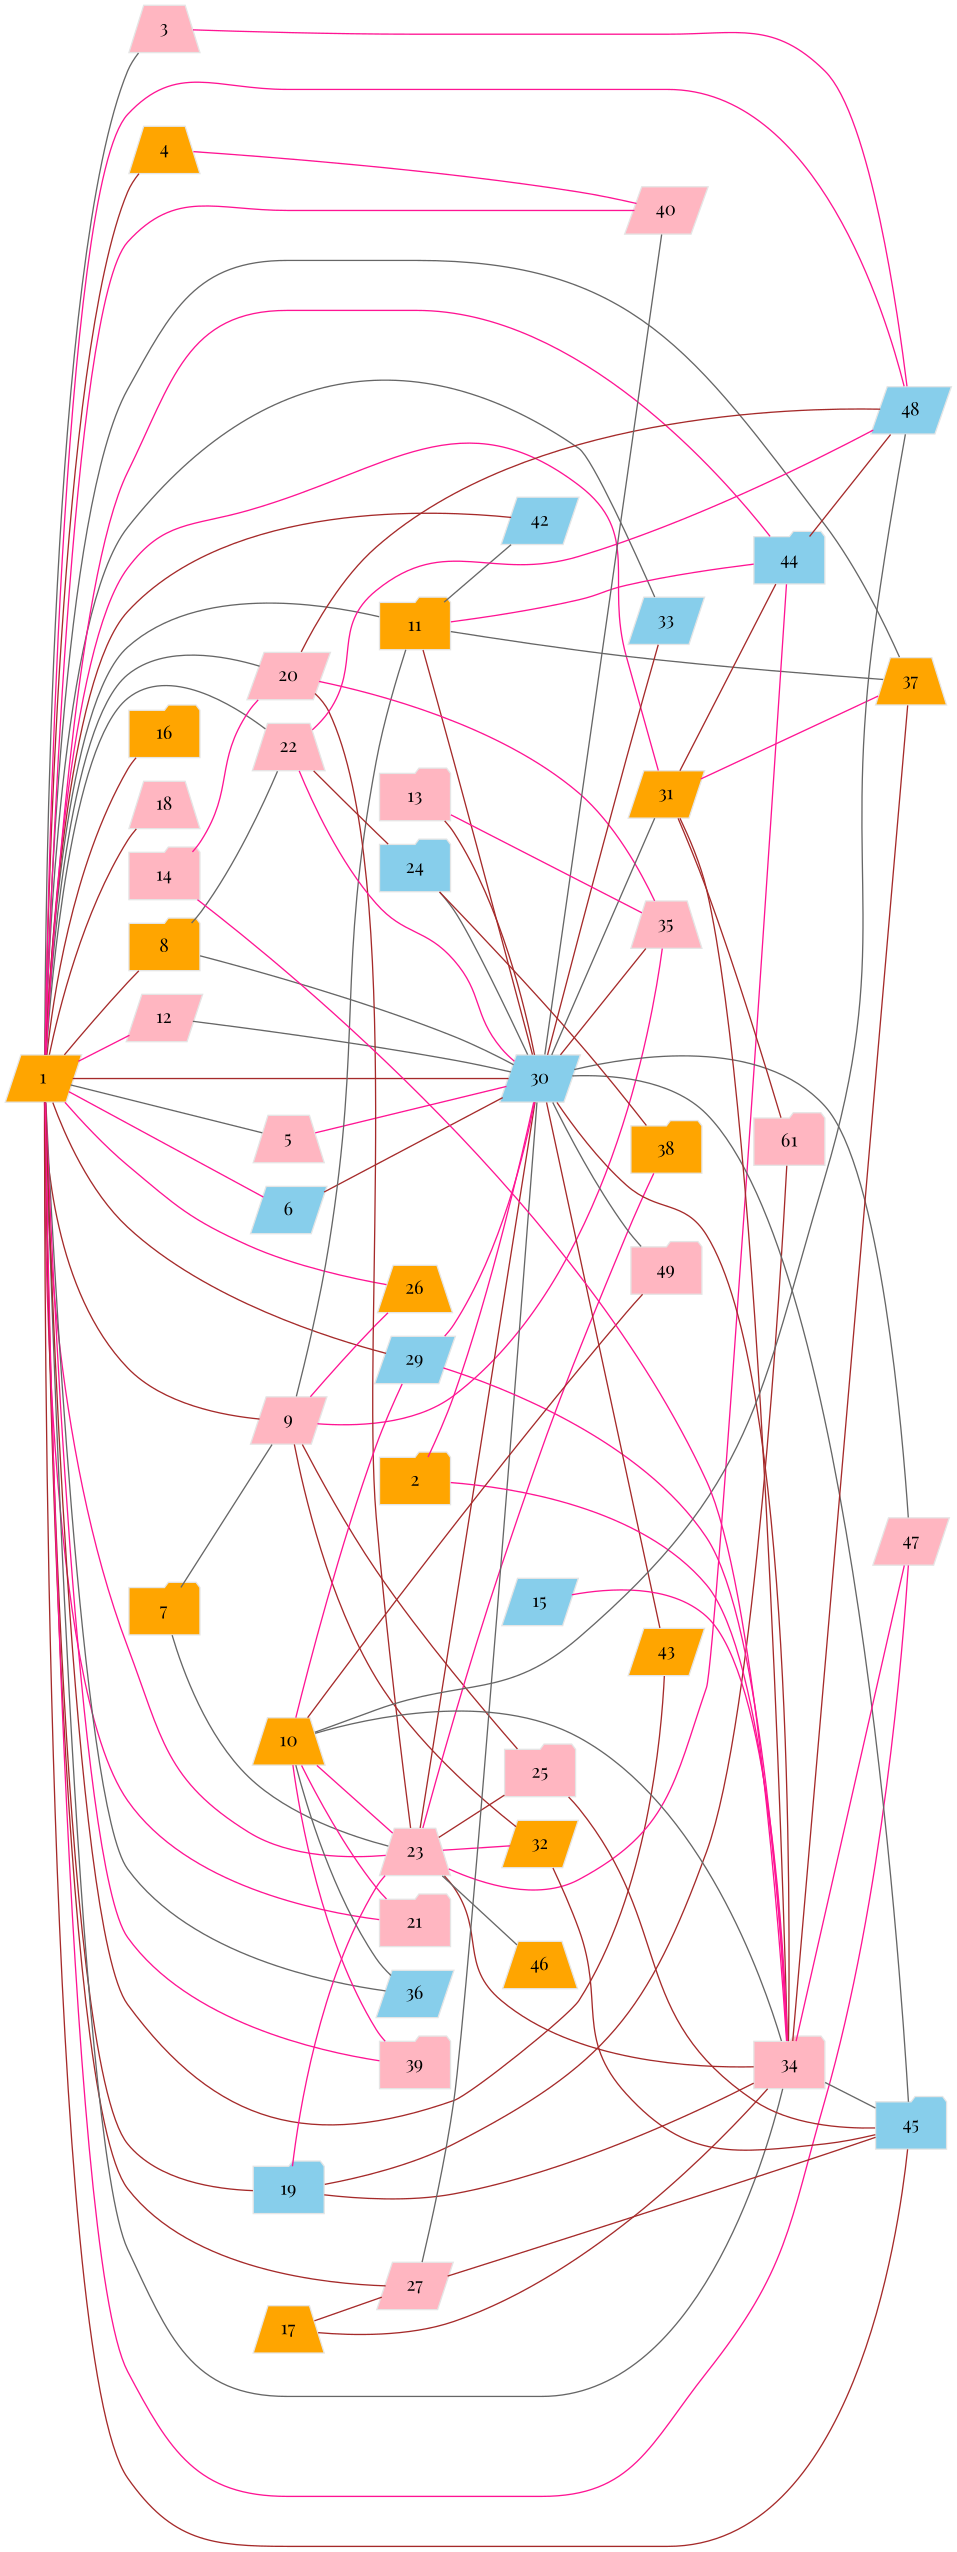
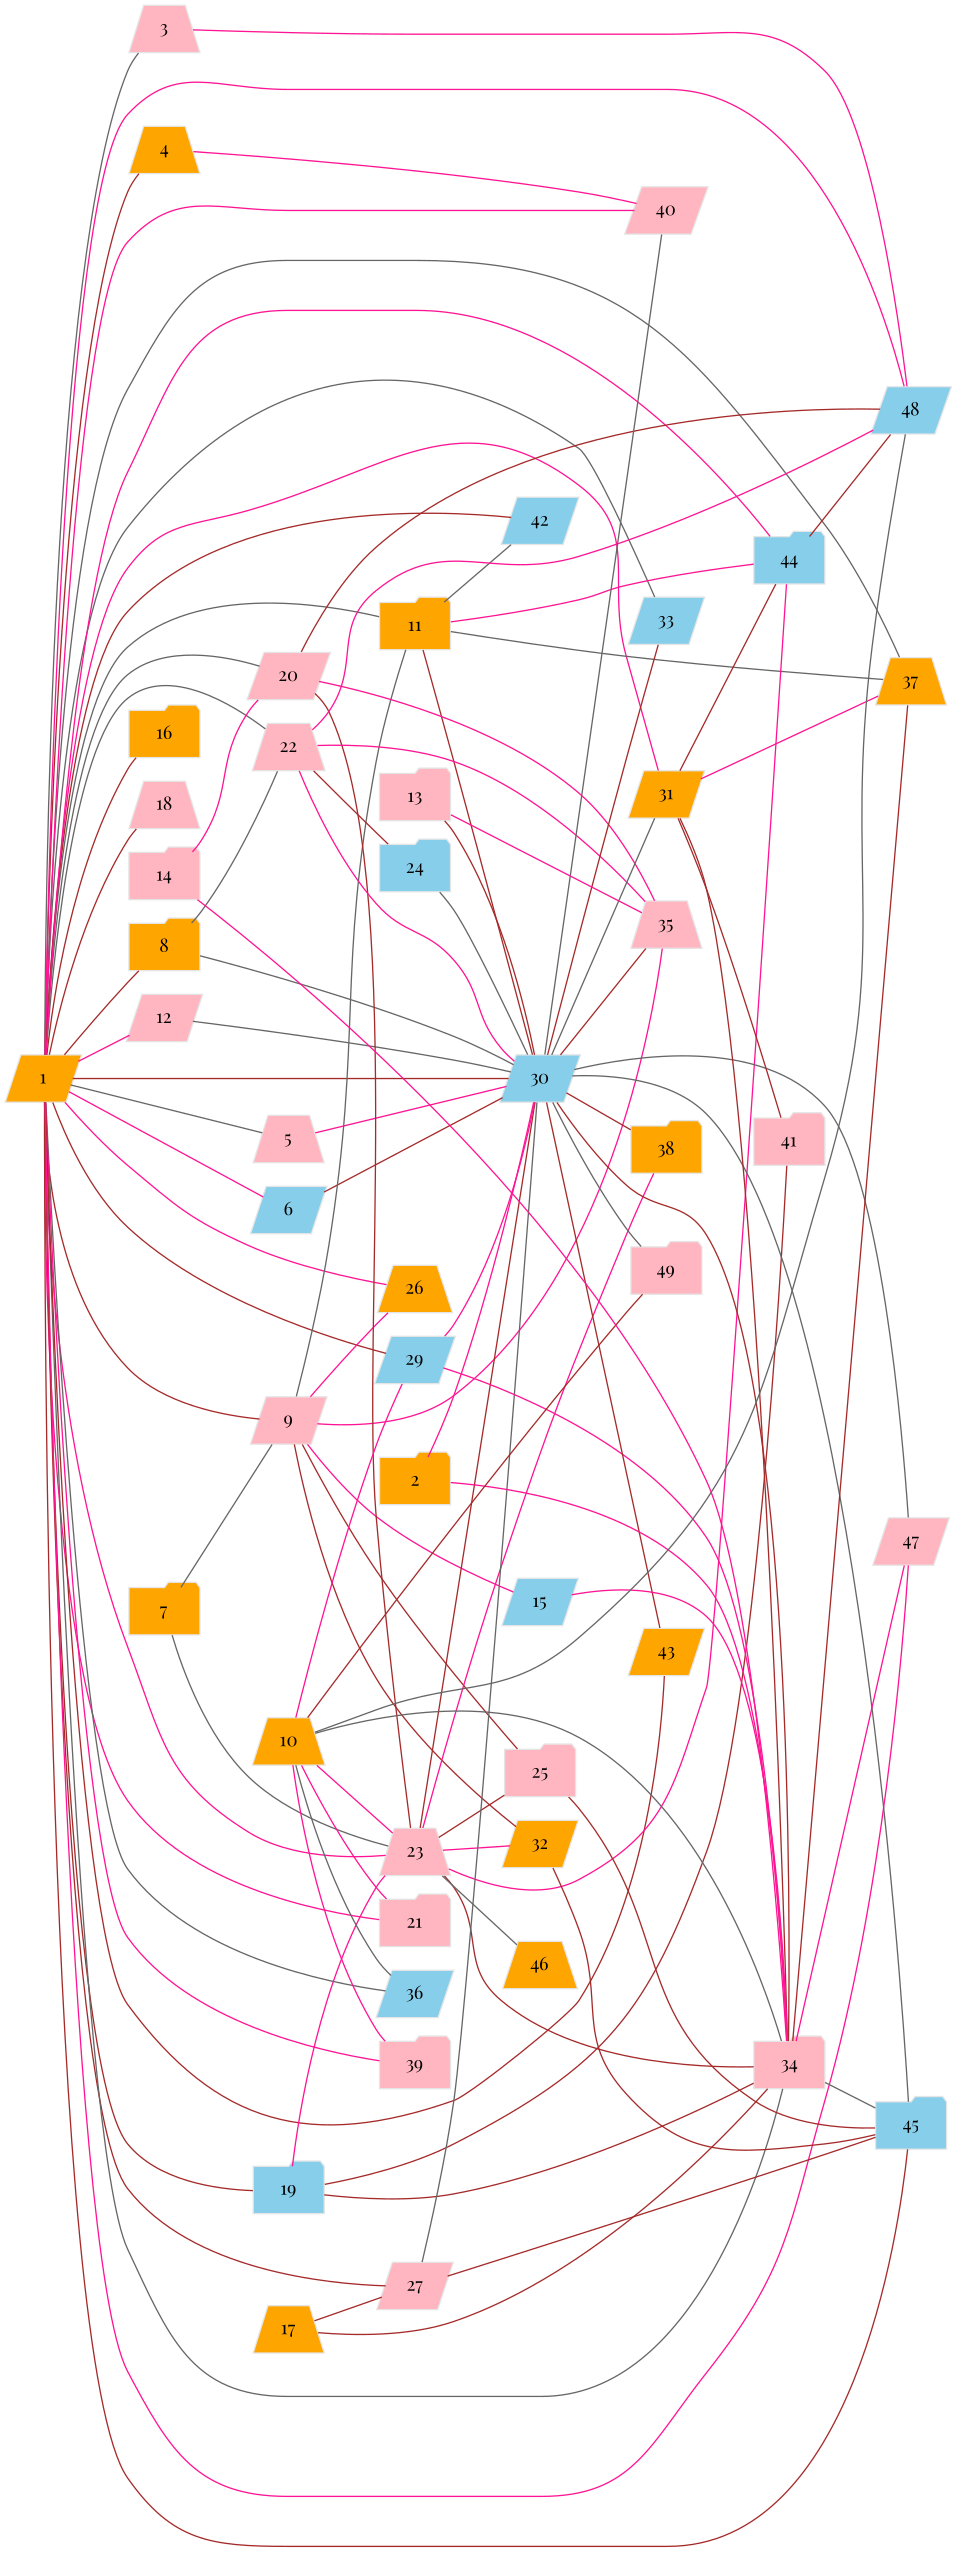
edge "22" -- "35": added
edge "24" -- "38": now "30" -- "38"
node "61": label "61" -> "41"
edge "9" -- "15": added
